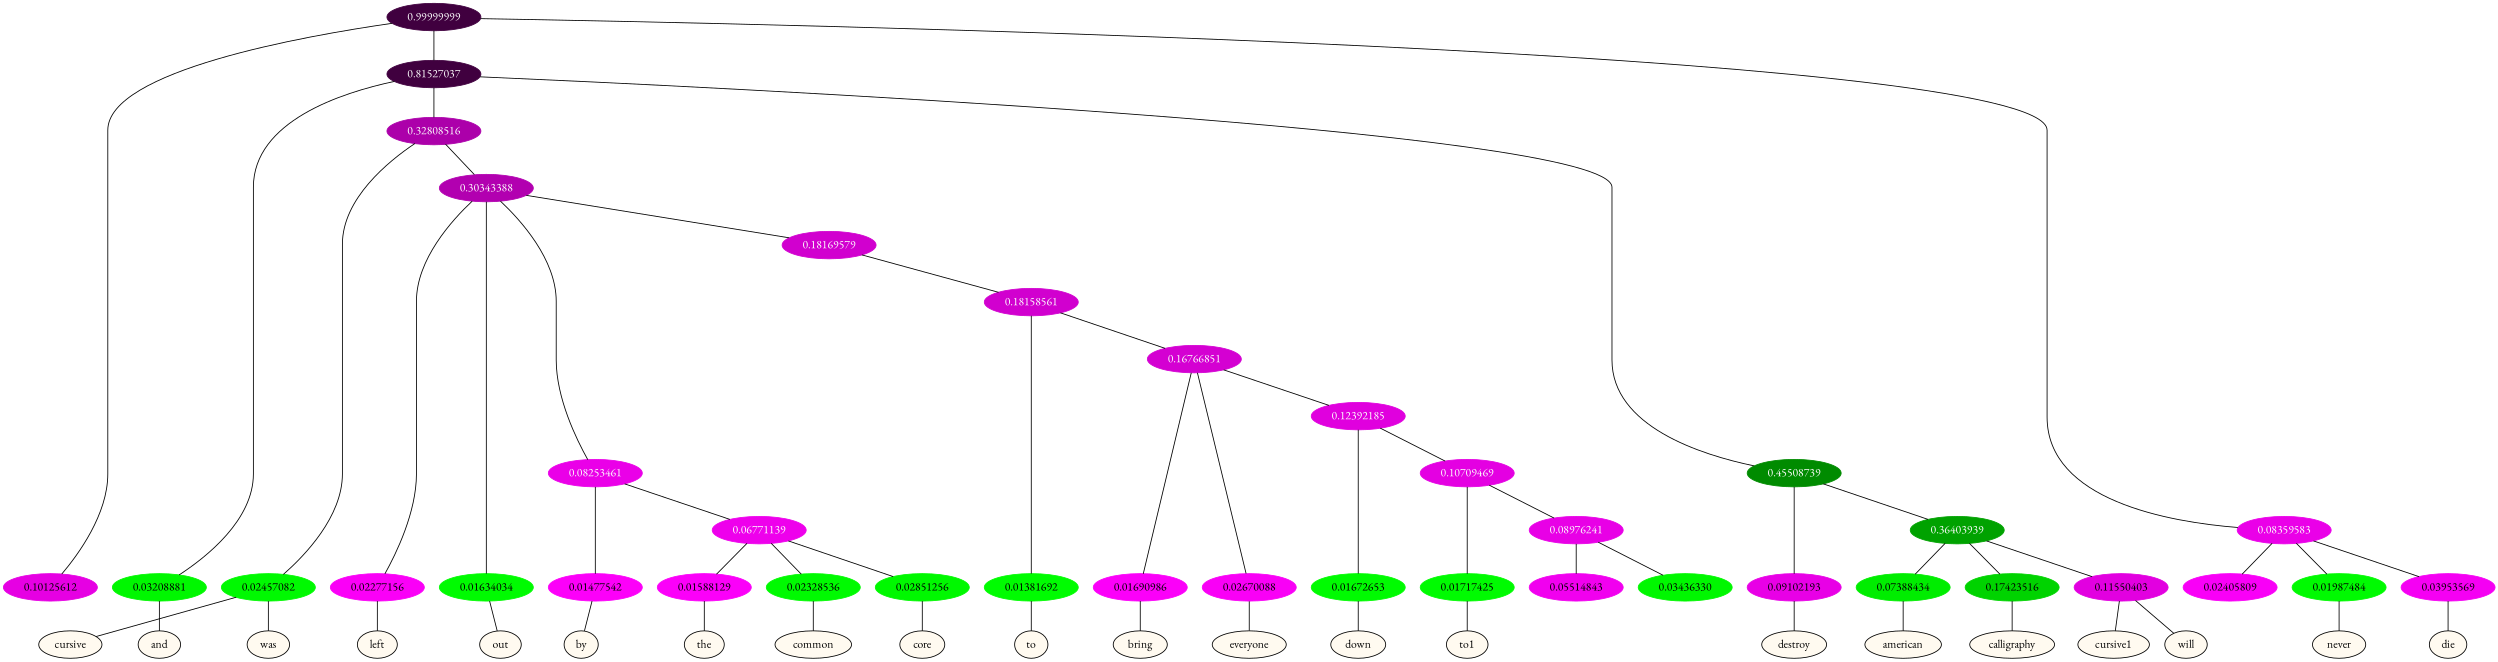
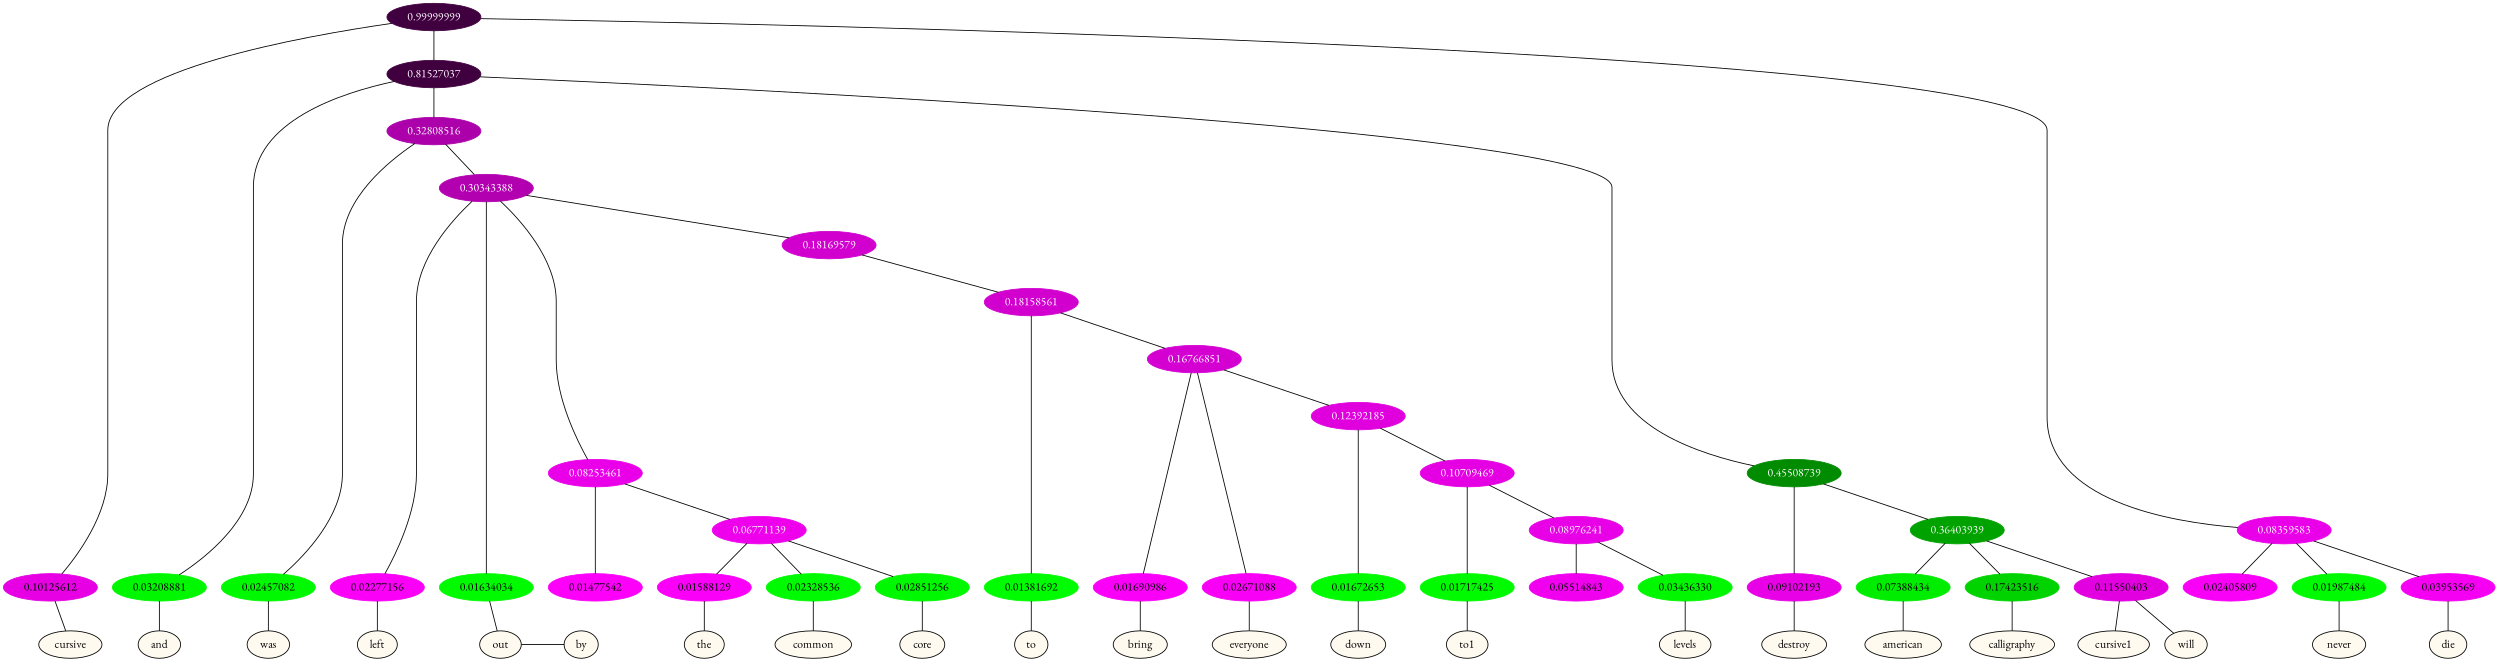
node "0.02670088": label "0.02670088" -> "0.02671088"
edge "0.01477542" -- "by": now "out" -- "by"
edge "0.02457082" -- "cursive": now "0.10125612" -- "cursive"
node "levels": added
